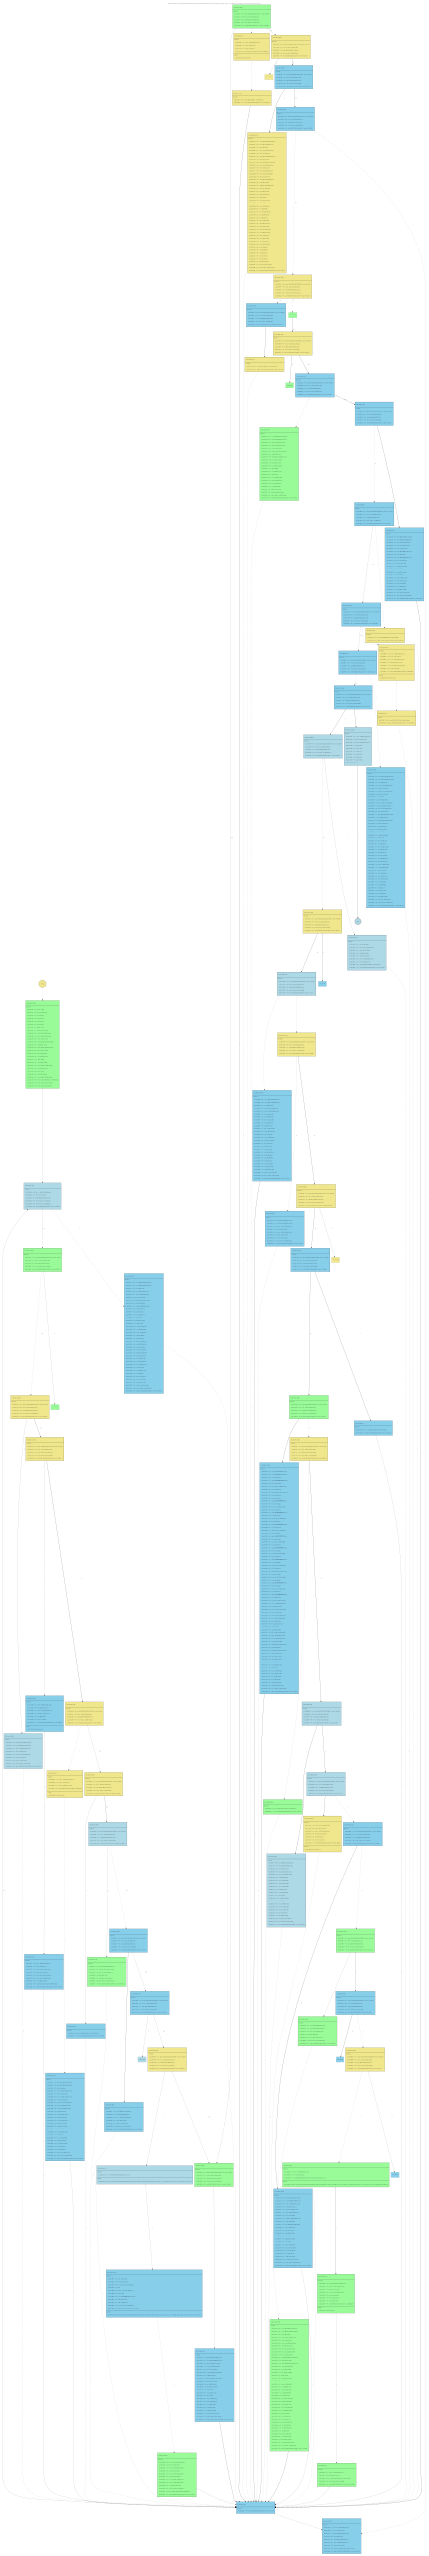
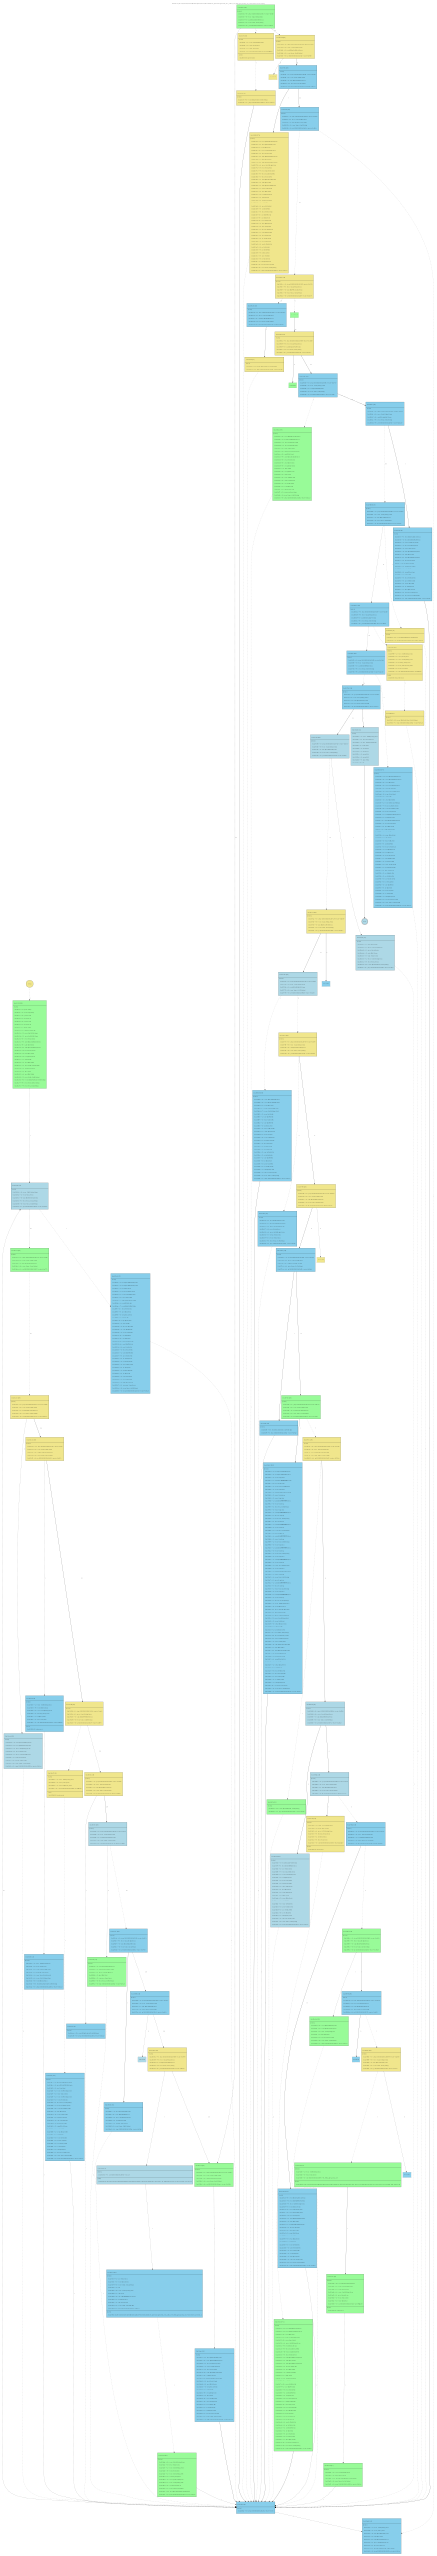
node "0x402287": removed
